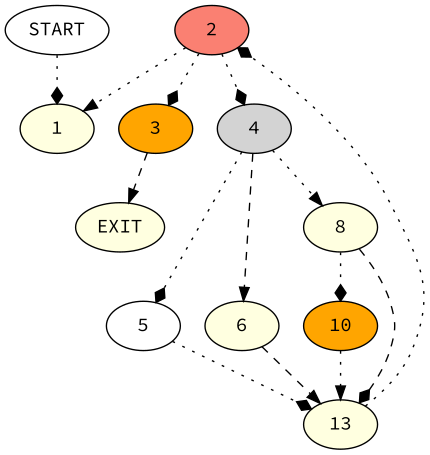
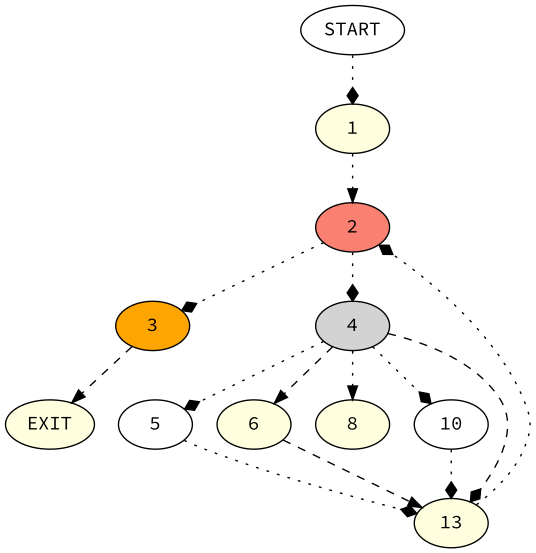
edge "2" -> "1": reversed
edge "8" -> "10": now "4" -> "10"
edge "8" -> "13": now "4" -> "13"
node "10": fillcolor orange -> white
edge "10" -> "13": arrowhead normal -> diamond
